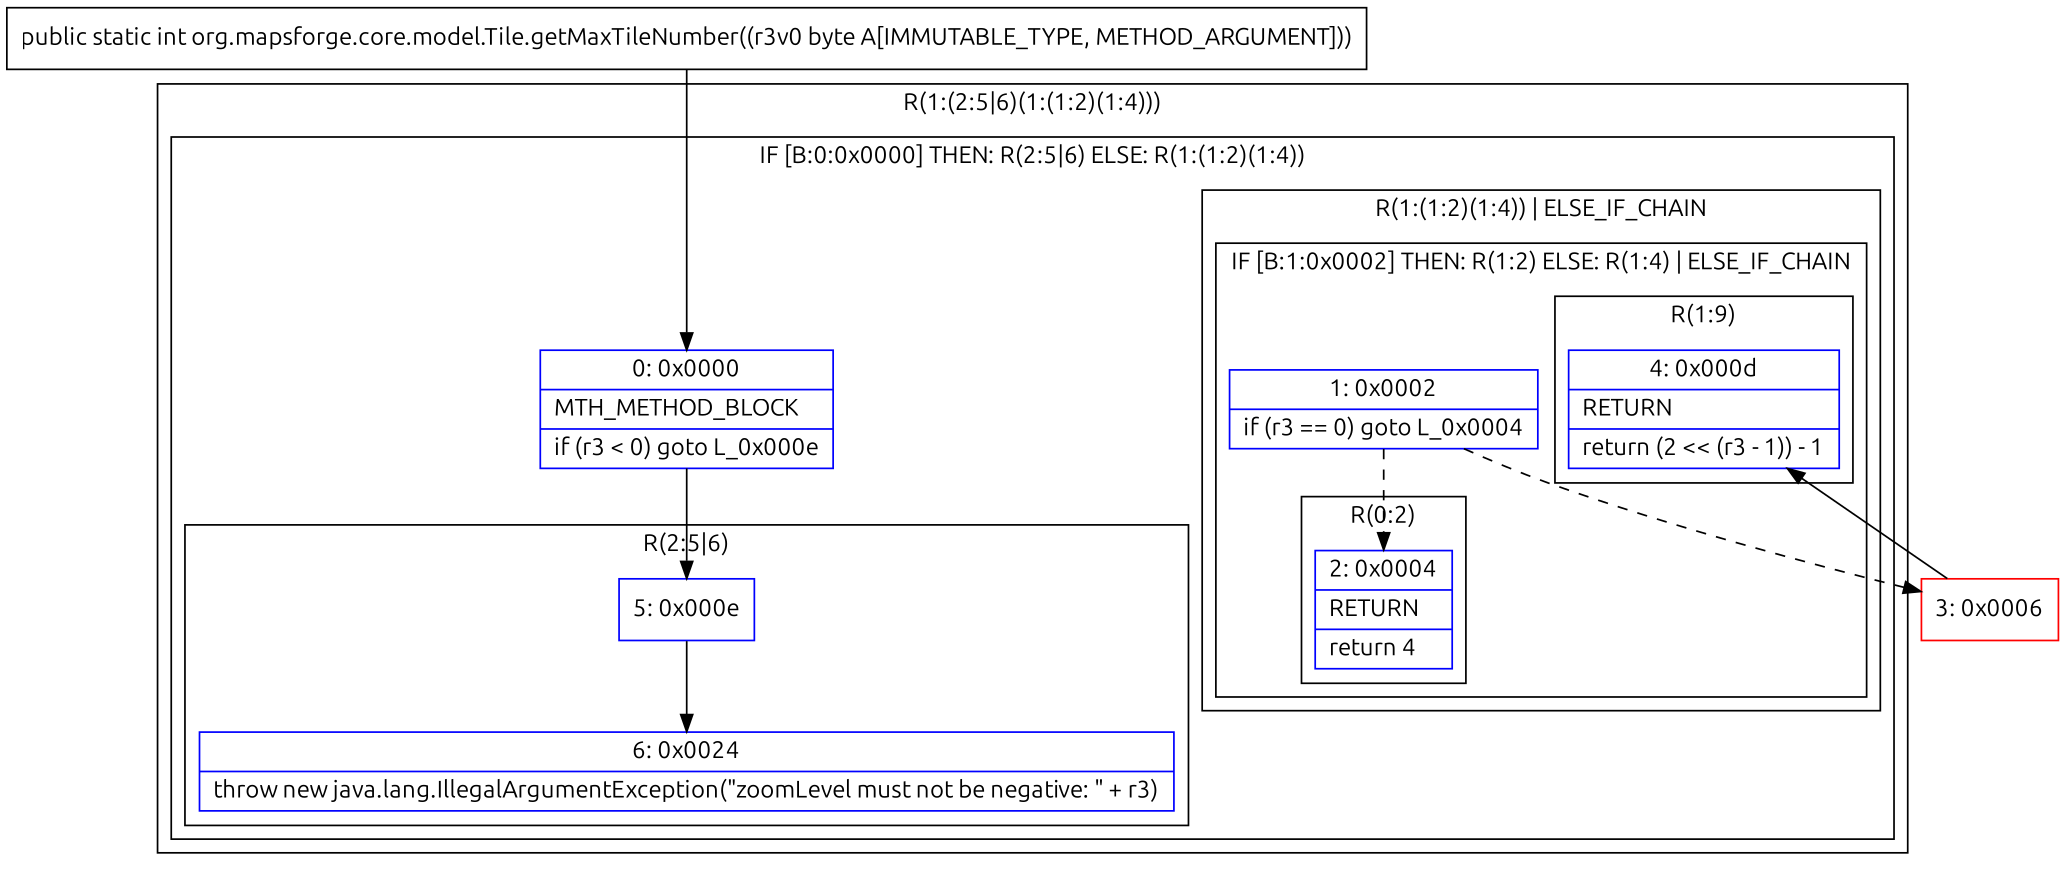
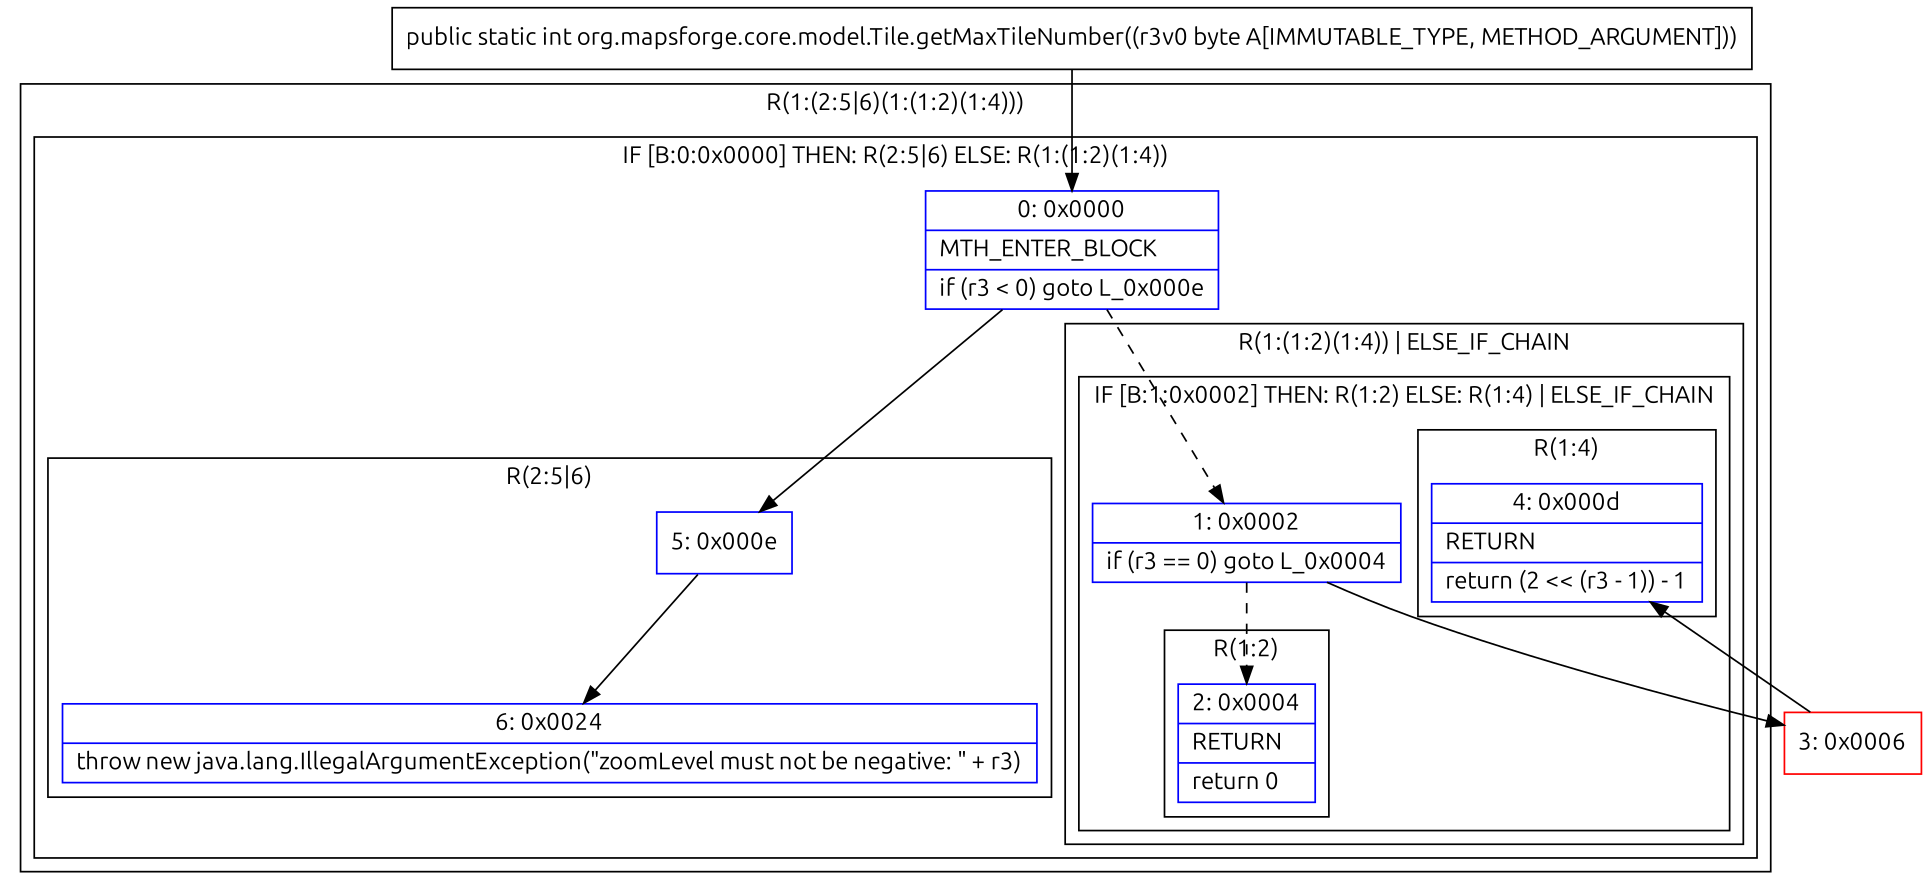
cluster "R(1:9)": label "R(1:9)" -> "R(1:4)"
edge "0: 0x0000" -> "1: 0x0002": added
node "0: 0x0000": text "MTH_METHOD_BLOCK" -> "MTH_ENTER_BLOCK"
cluster "R(0:2)": label "R(0:2)" -> "R(1:2)"
edge "1: 0x0002" -> "3: 0x0006": style dashed -> solid
node "2: 0x0004": text "return 4" -> "return 0"
